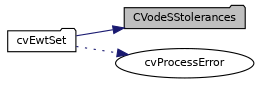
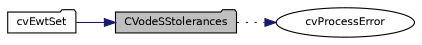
edge "cvEwtSet" -> "cvProcessError": now "CVodeSStolerances" -> "cvProcessError"
